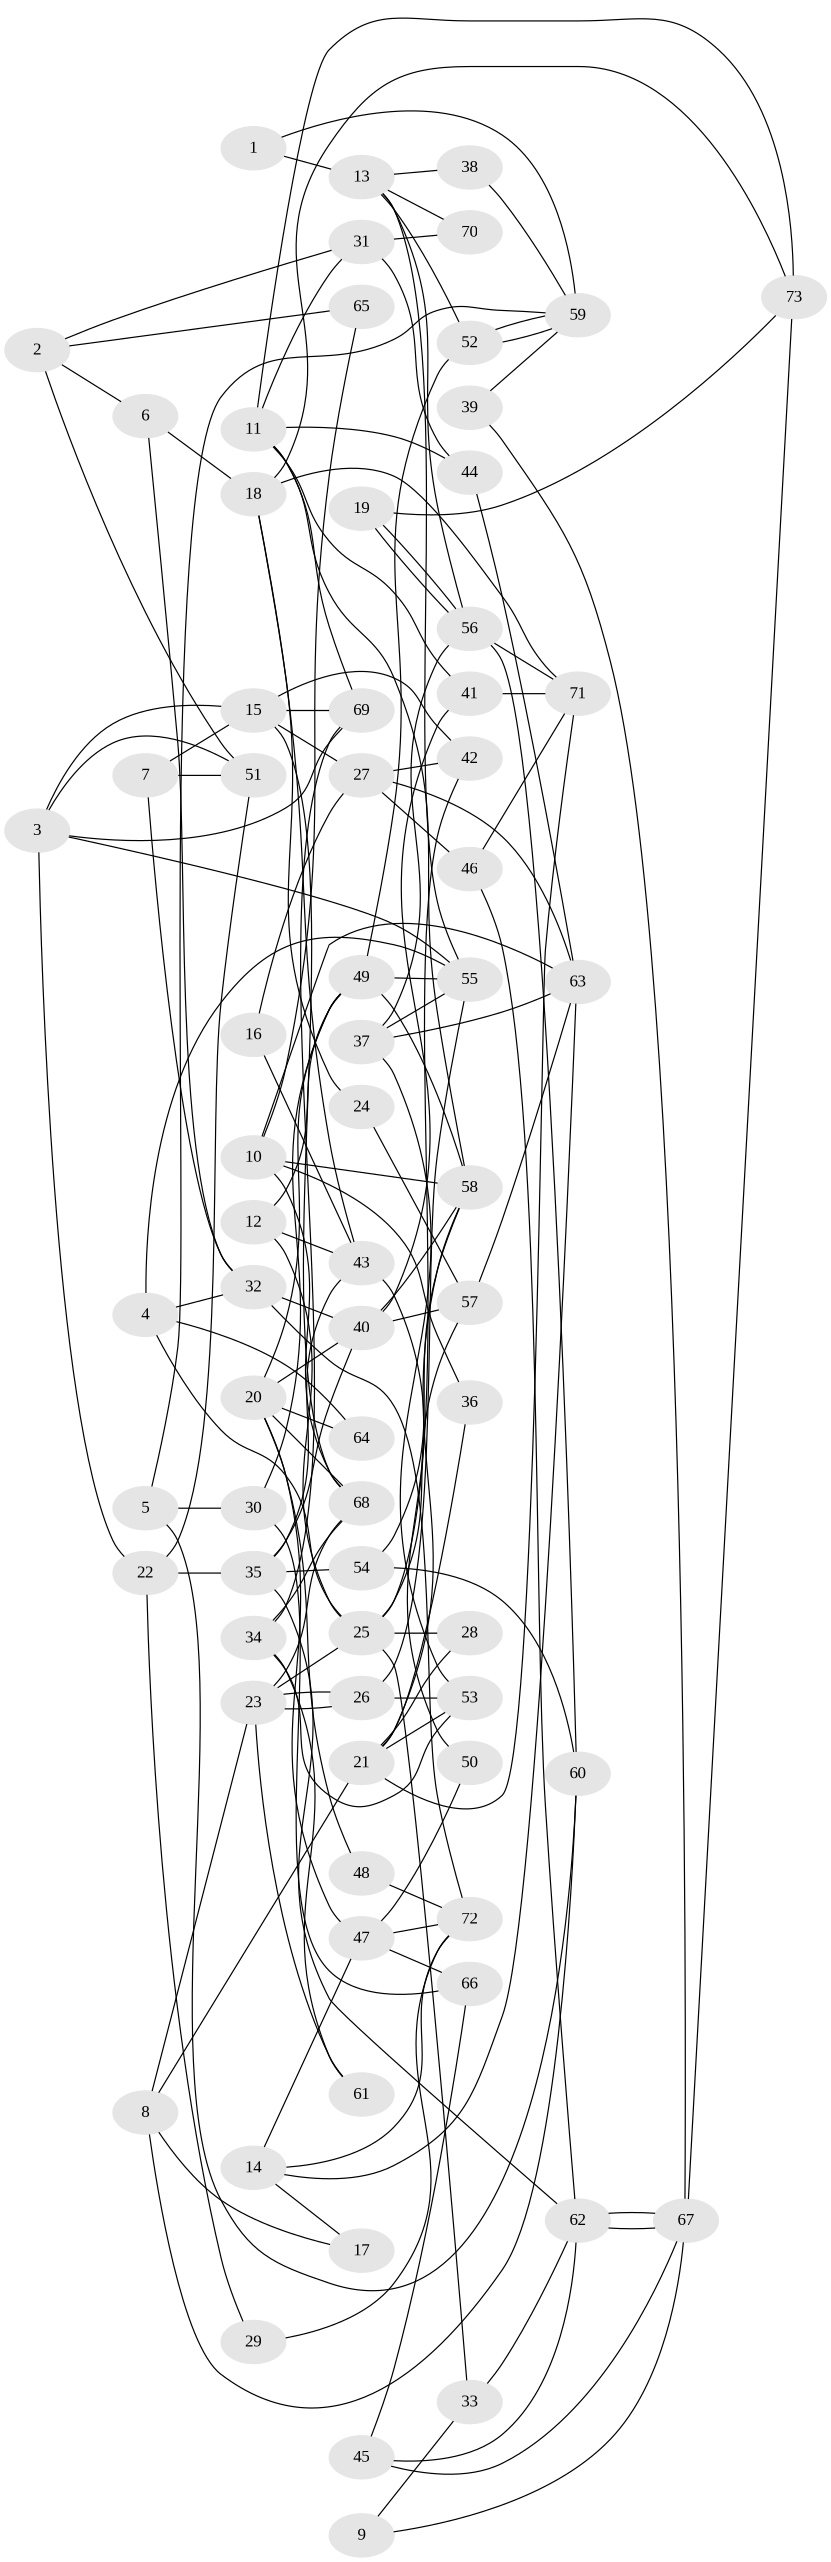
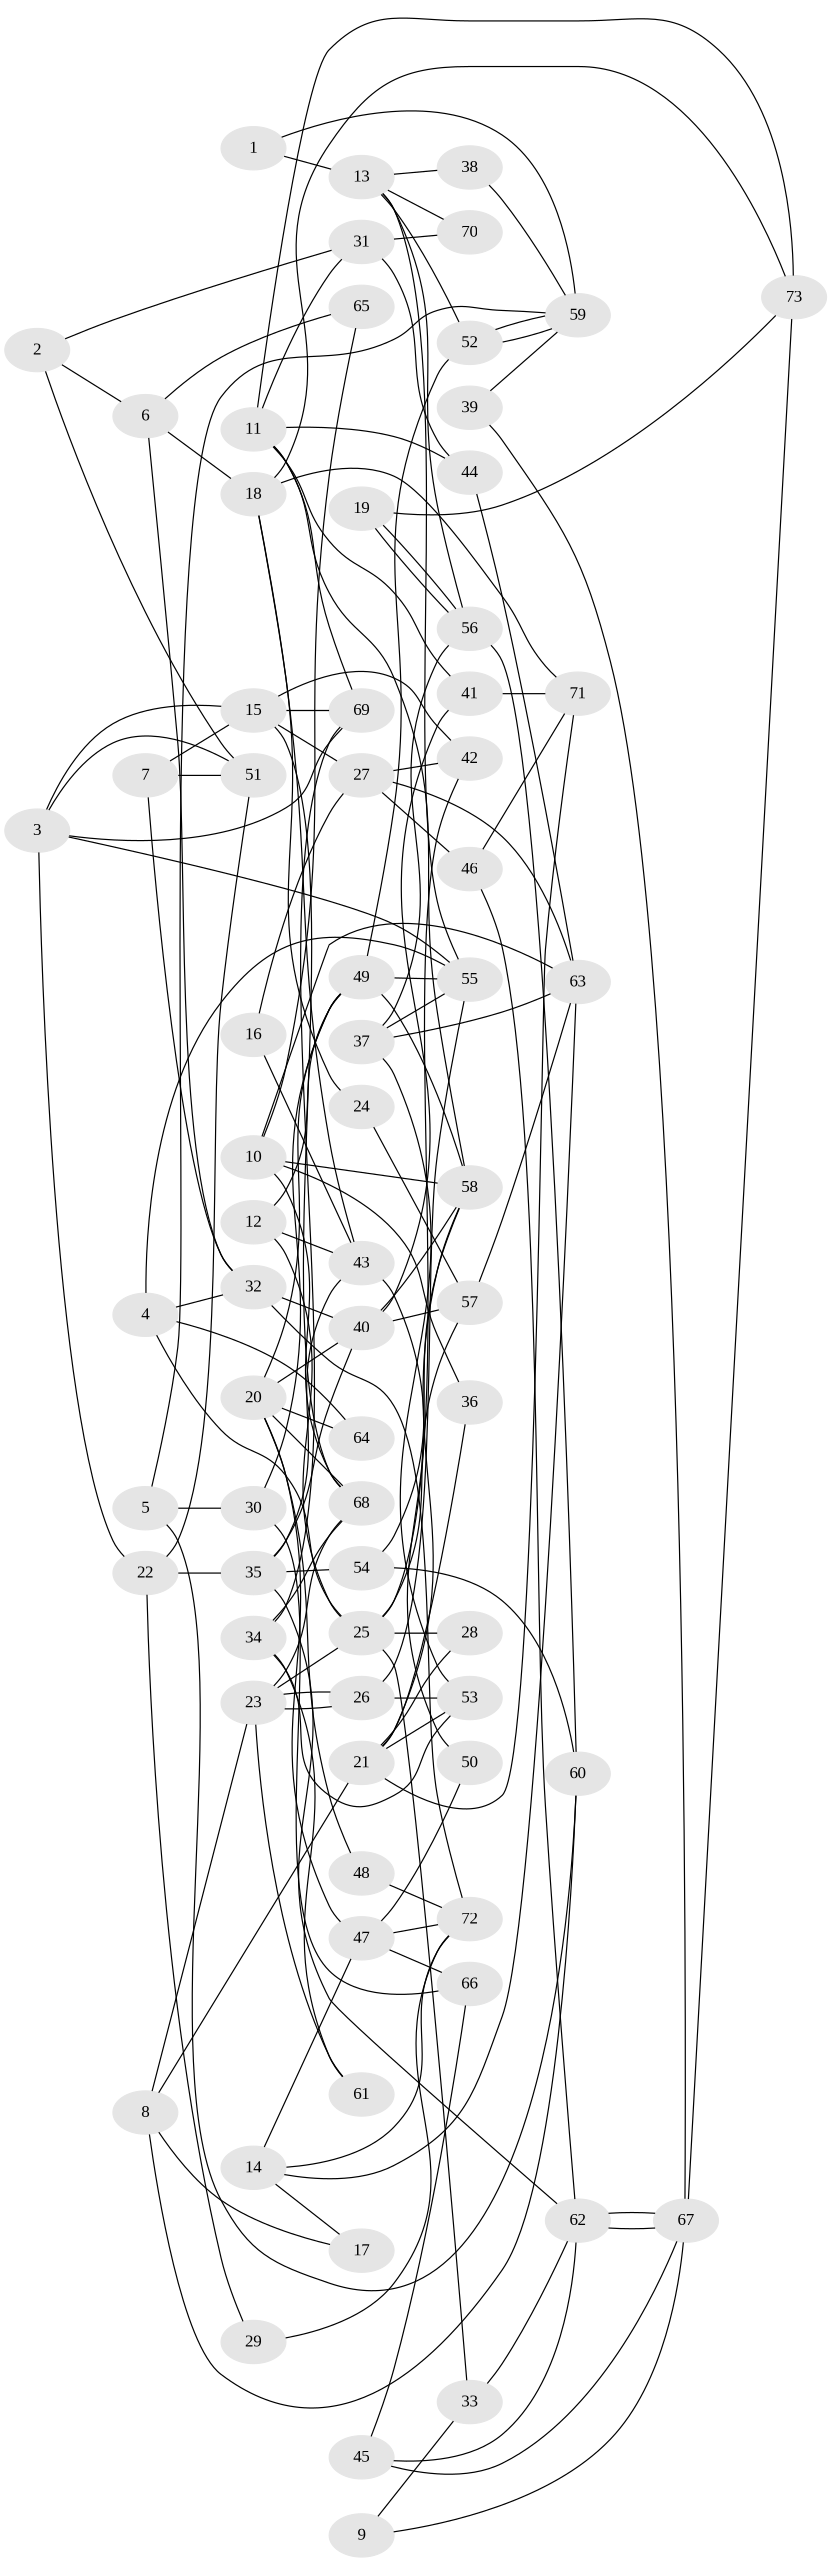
edge "65" -- "2": now "65" -- "6"
edge "56" -- "71": removed
